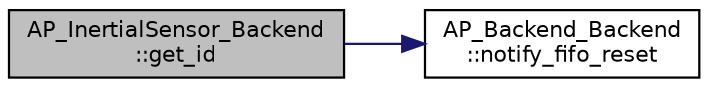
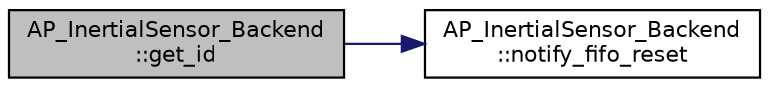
node "AP_Backend_Backend ::notify_fifo_reset": label "AP_Backend_Backend ::notify_fifo_reset" -> "AP_InertialSensor_Backend ::notify_fifo_reset"
